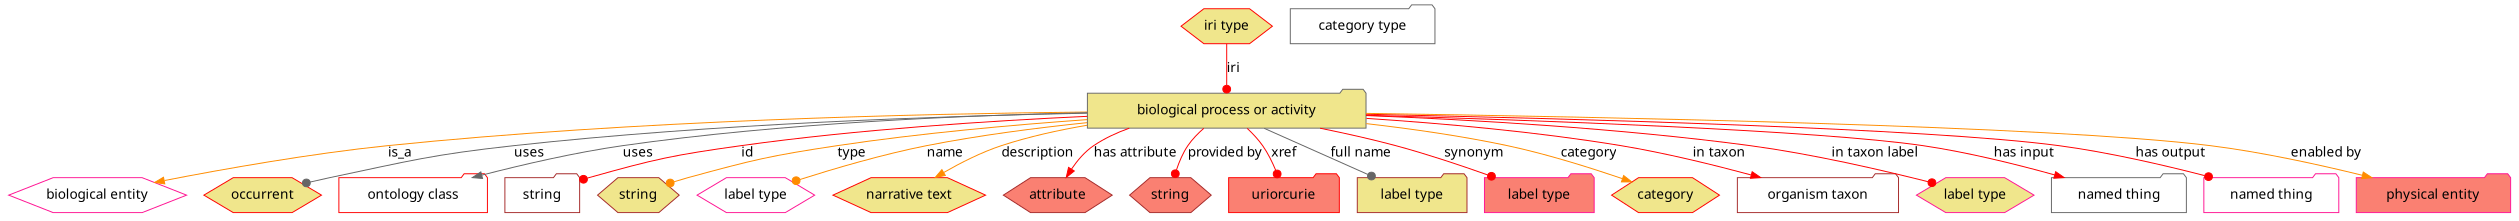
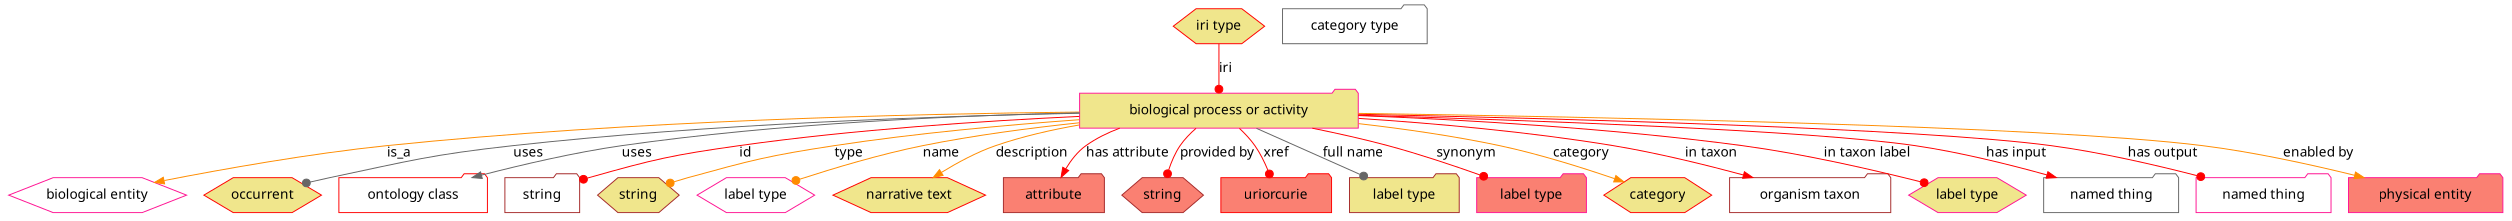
node "biological process or activity": color gray40 -> deeppink
node "attribute": shape hexagon -> folder
